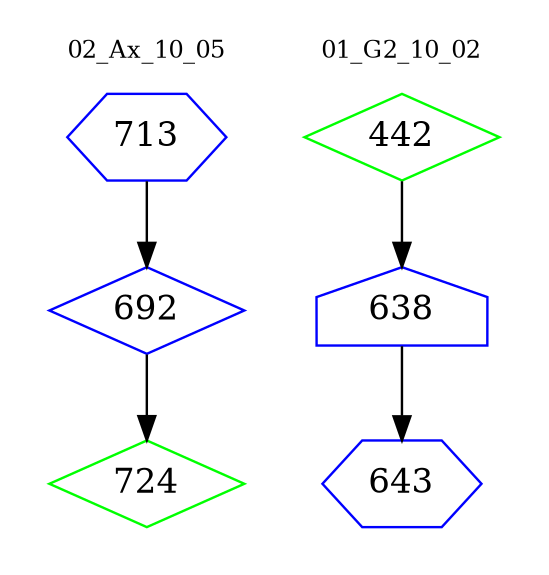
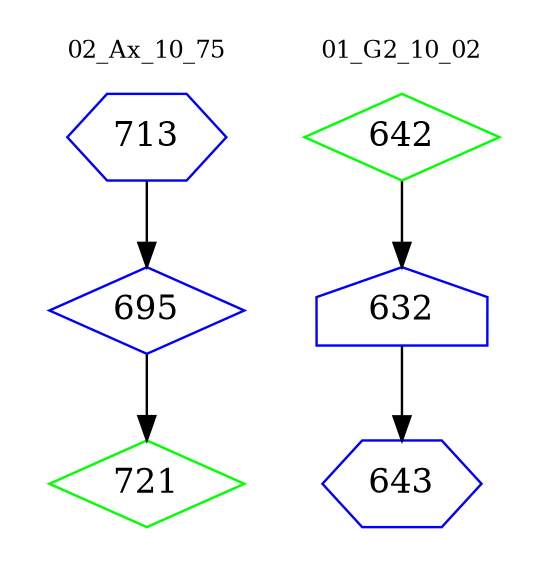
cluster "02_Ax_10_05": label "02_Ax_10_05" -> "02_Ax_10_75"
node "442": label "442" -> "642"
node "692": label "692" -> "695"
node "638": label "638" -> "632"
node "724": label "724" -> "721"
